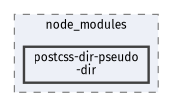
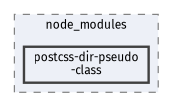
node "postcss-dir-pseudo -dir": label "postcss-dir-pseudo -dir" -> "postcss-dir-pseudo -class"
